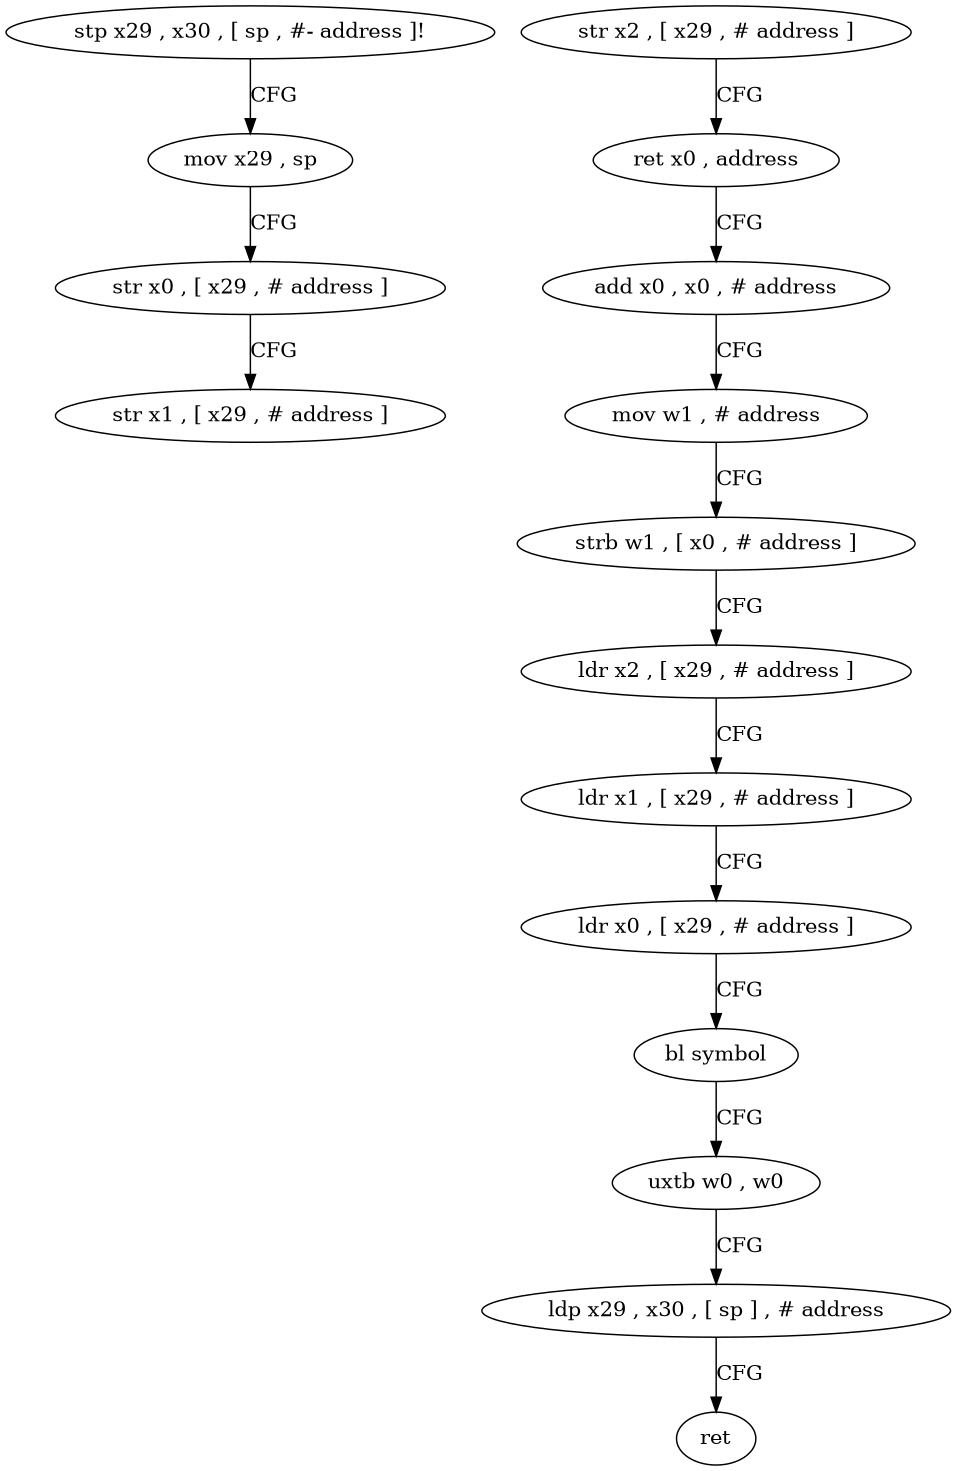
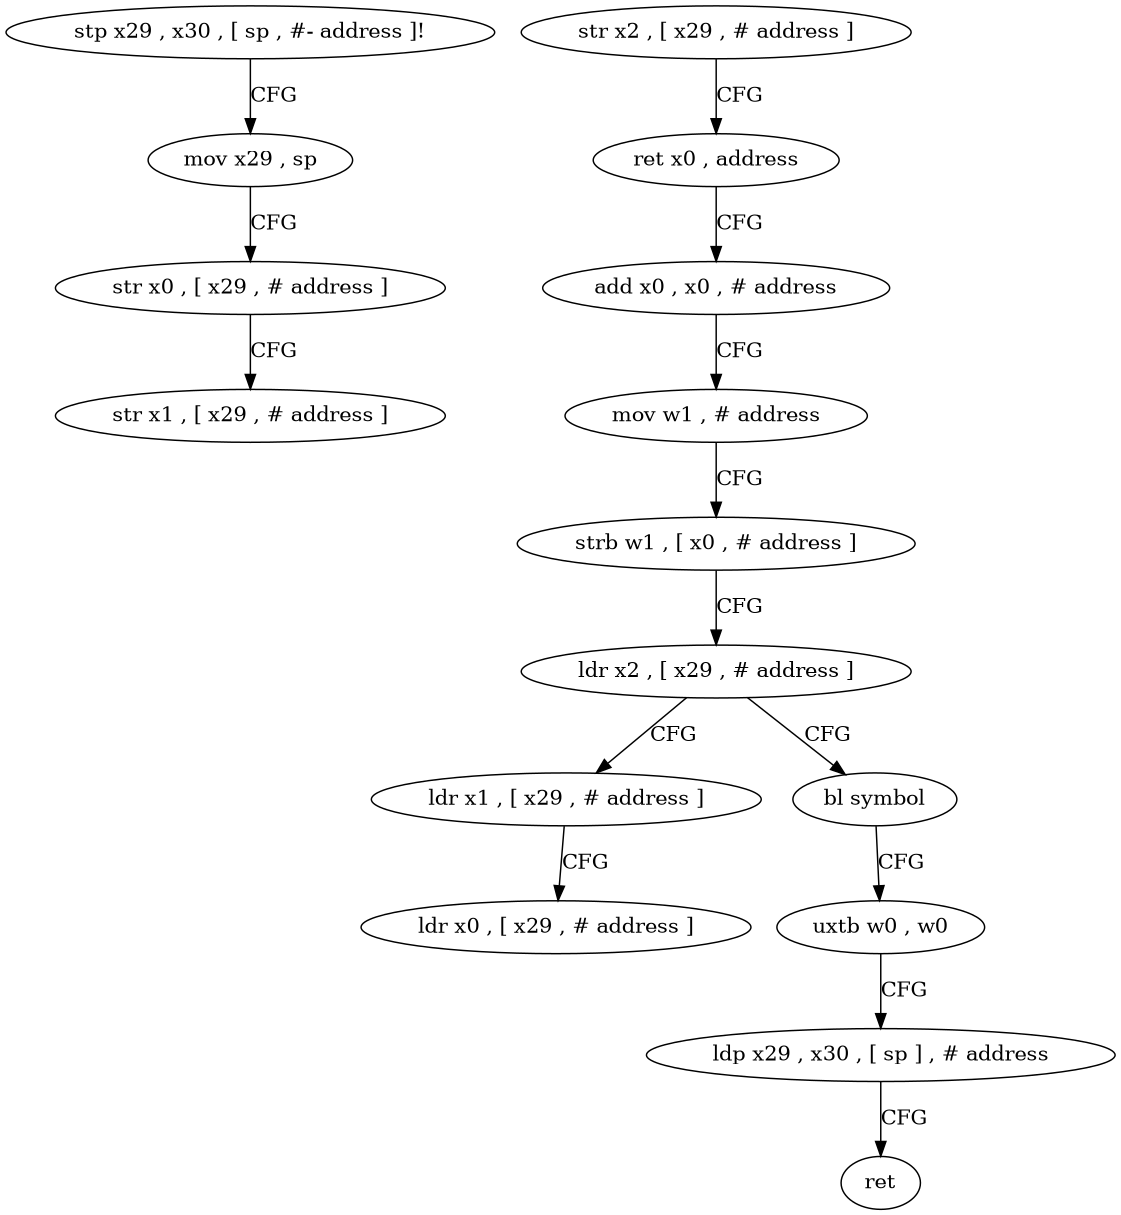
edge "ldr x0 , [ x29 , # address ]" -> "bl symbol": now "ldr x2 , [ x29 , # address ]" -> "bl symbol"
